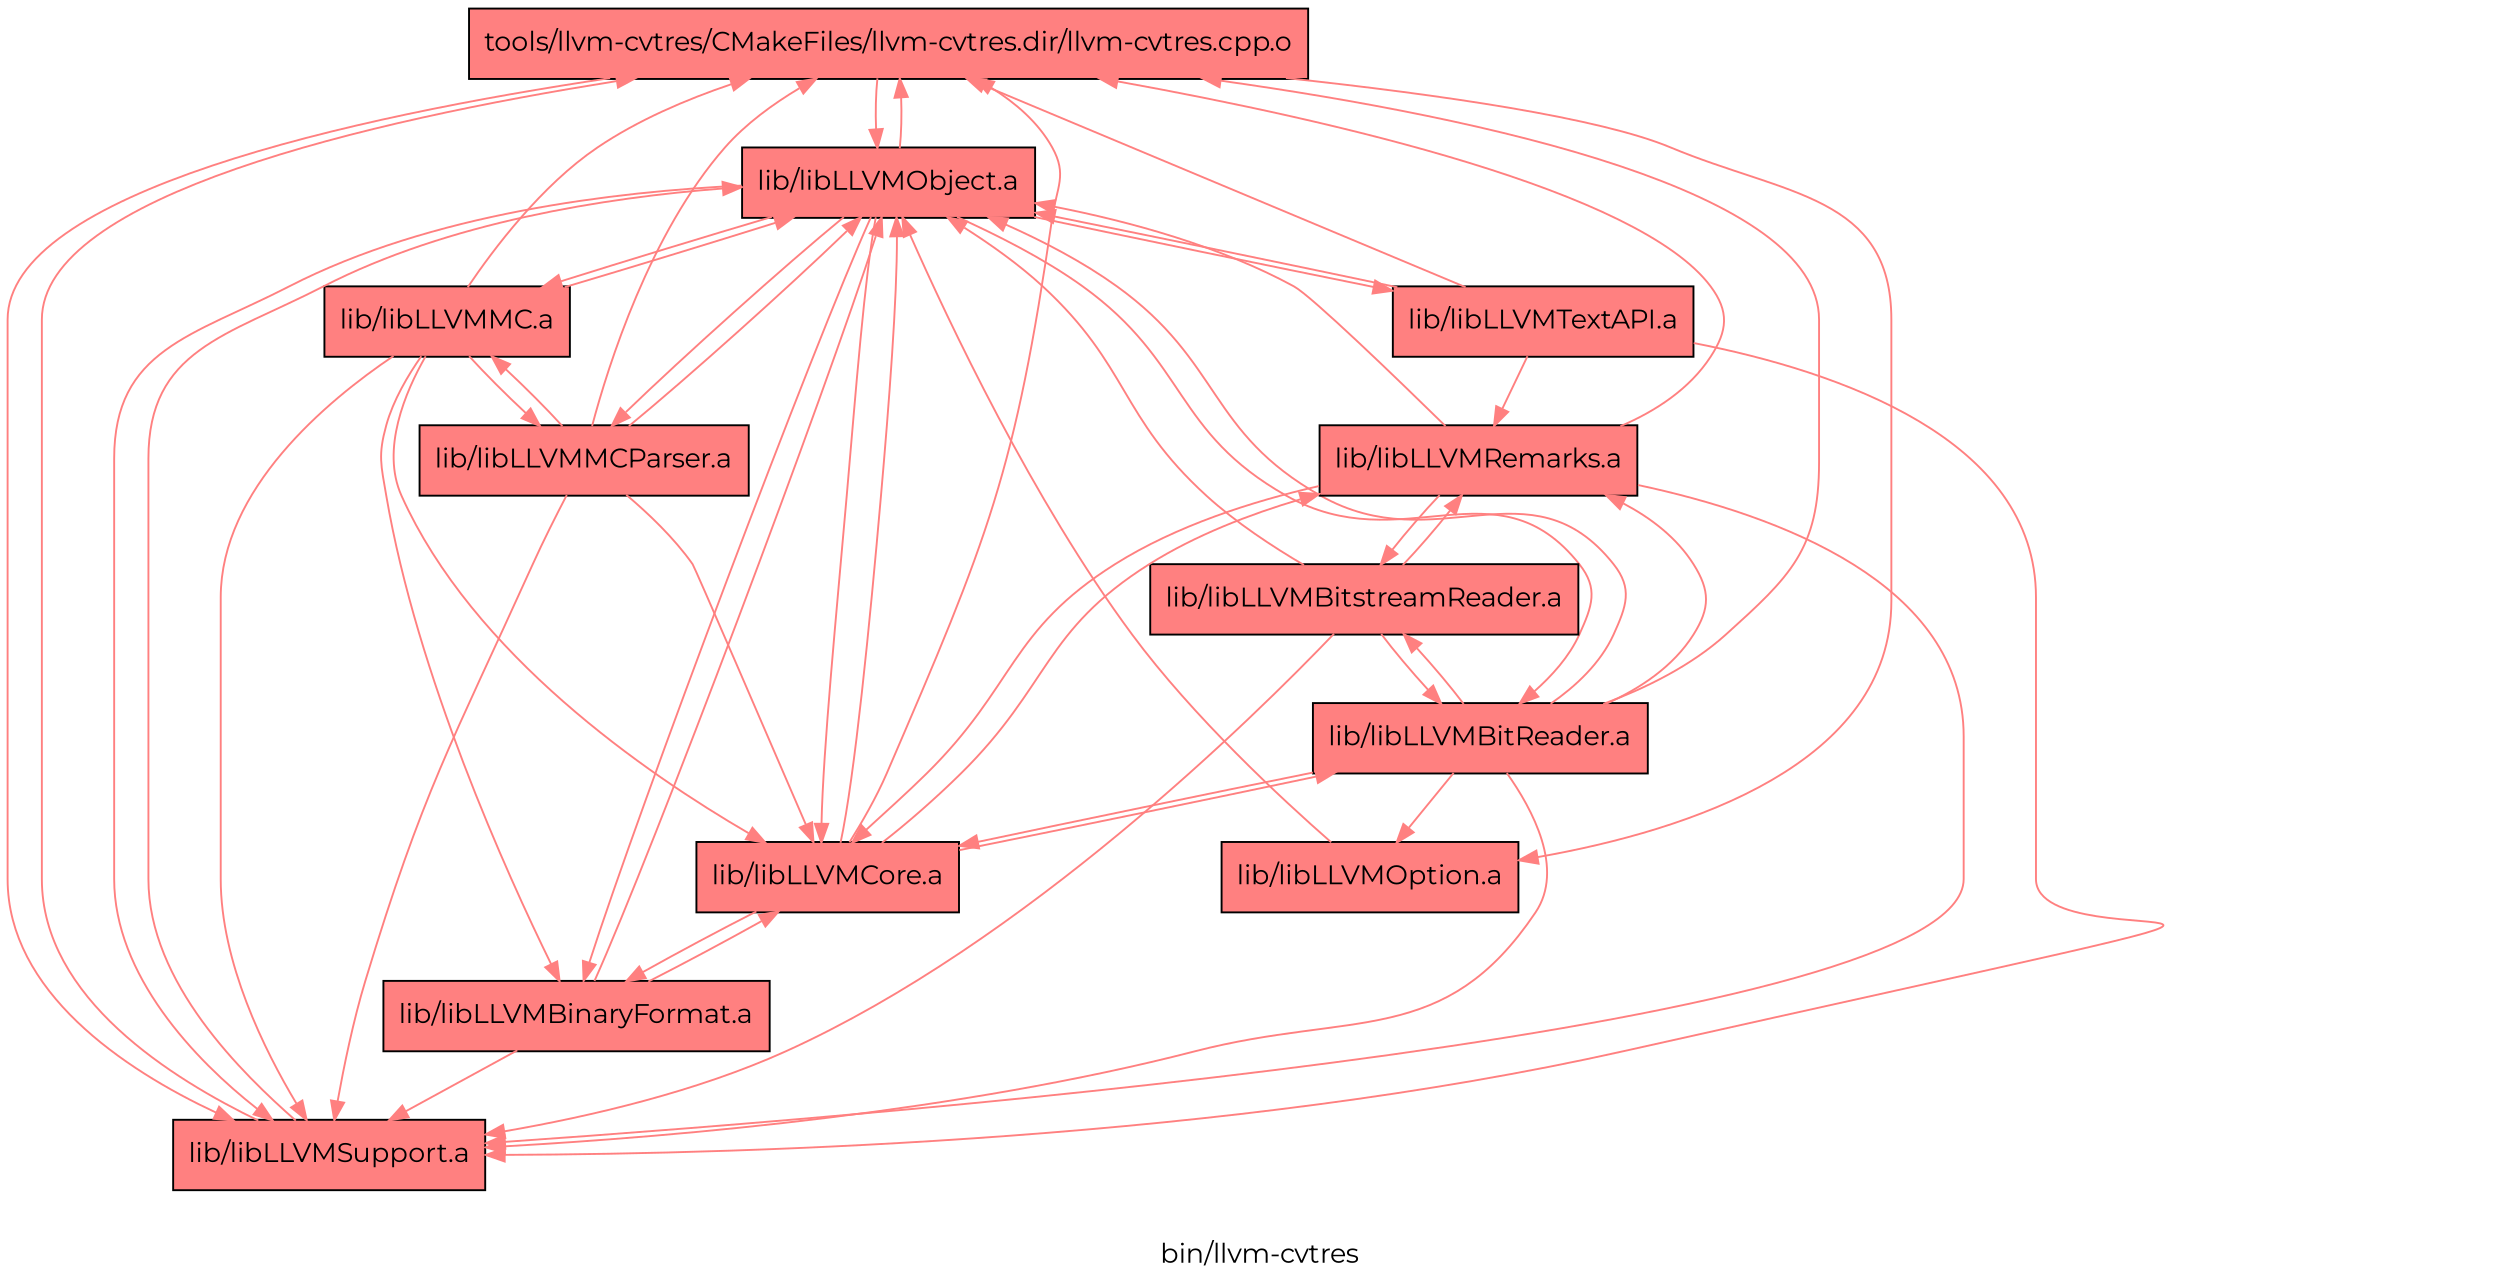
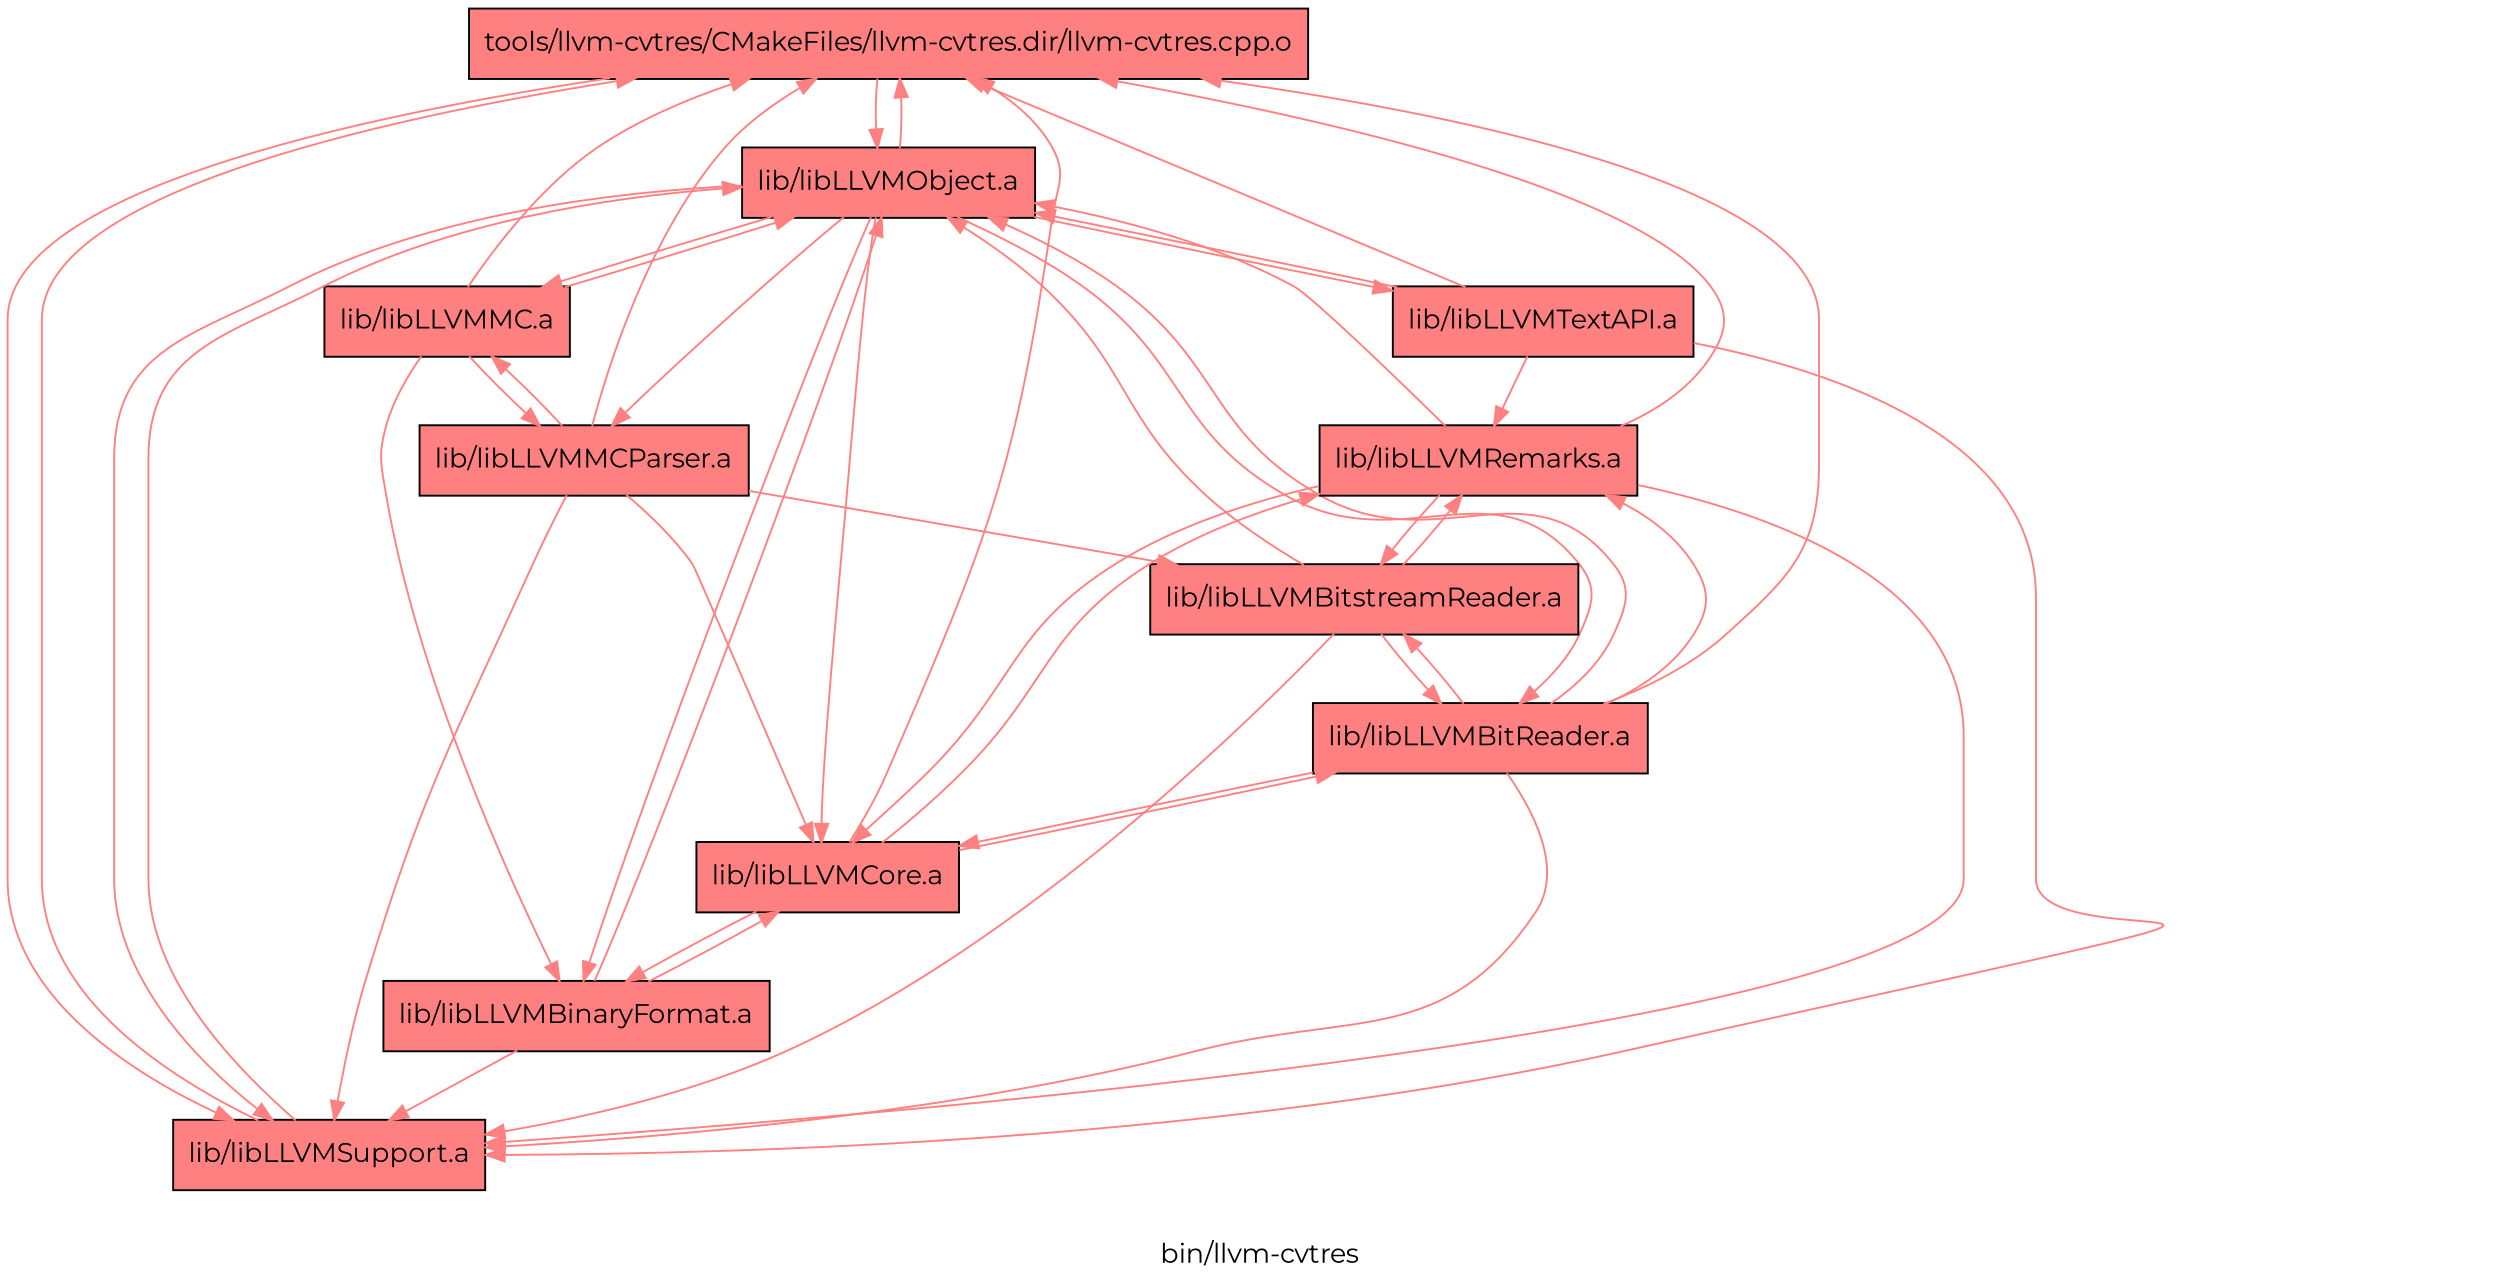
edge "lib/libLLVMMCParser.a" -> "lib/libLLVMObject.a": now "lib/libLLVMMCParser.a" -> "lib/libLLVMBitstreamReader.a"
edge "lib/libLLVMCore.a" -> "lib/libLLVMObject.a": removed
edge "lib/libLLVMMC.a" -> "lib/libLLVMCore.a": removed
edge "lib/libLLVMMC.a" -> "lib/libLLVMSupport.a": removed
node "lib/libLLVMOption.a": removed
